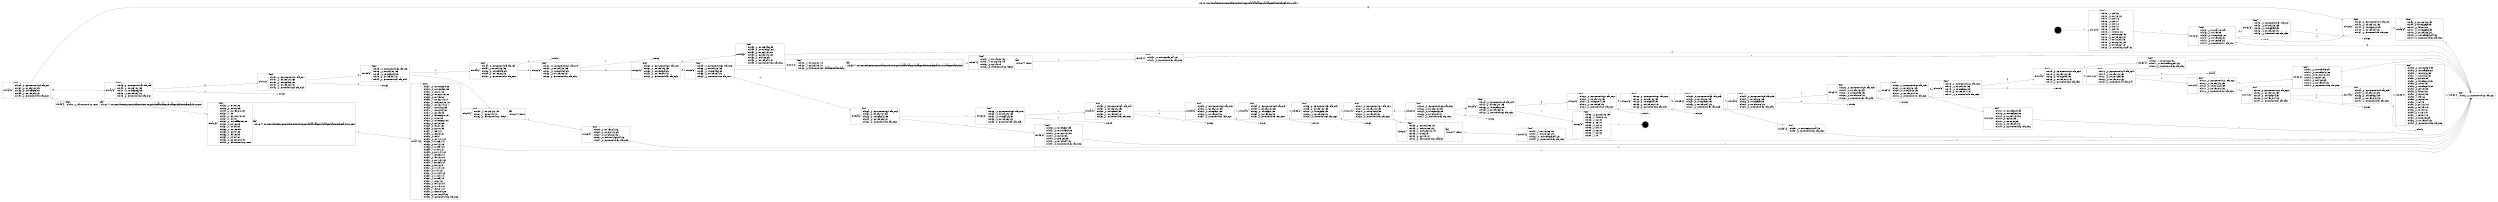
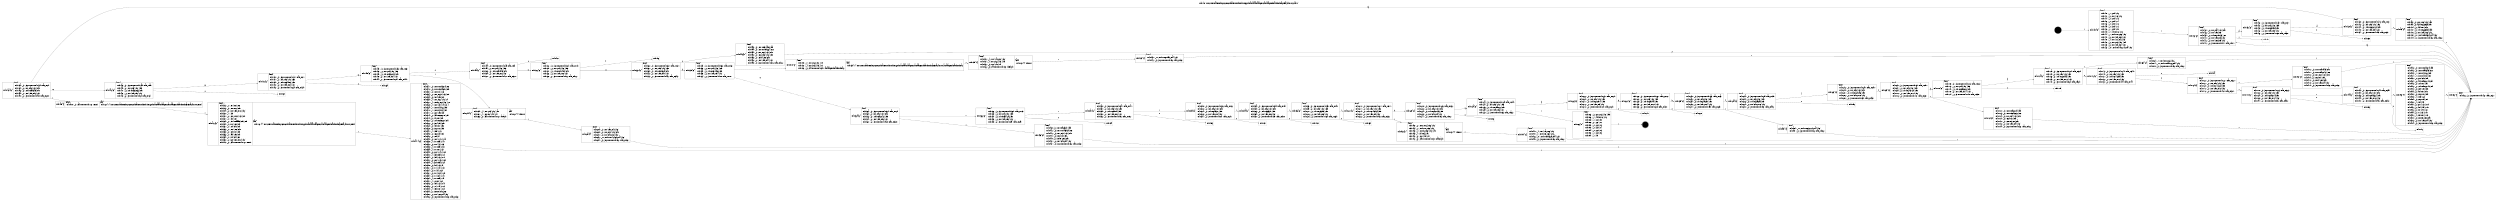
edge "0x401f17" -> "0x40146e [28]": now "0x401452 [28]" -> "0x40146e [28]"
node "0x401d3d": removed
